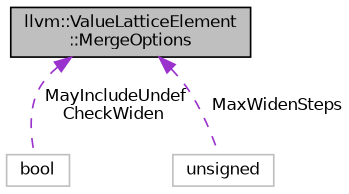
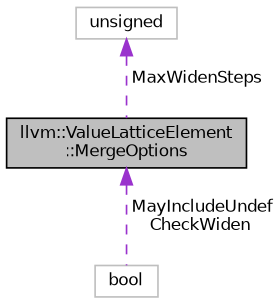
edge "unsigned" -> "llvm::ValueLatticeElement ::MergeOptions": reversed
